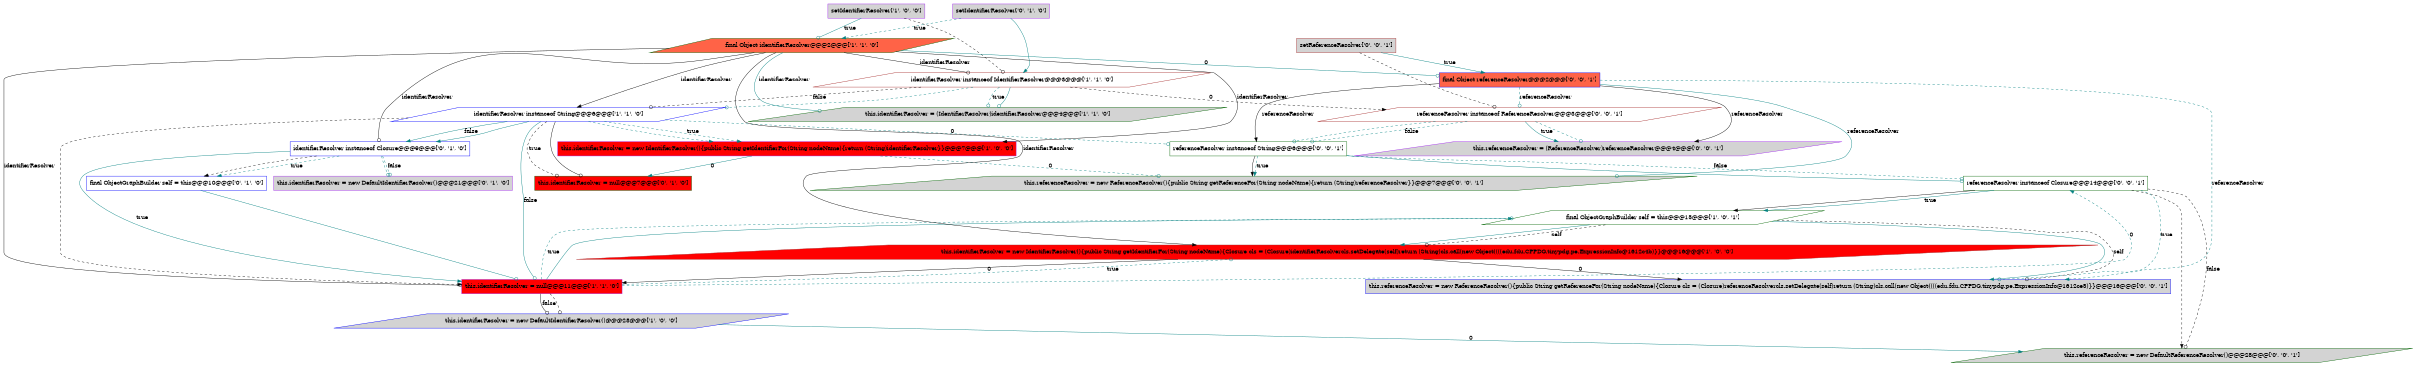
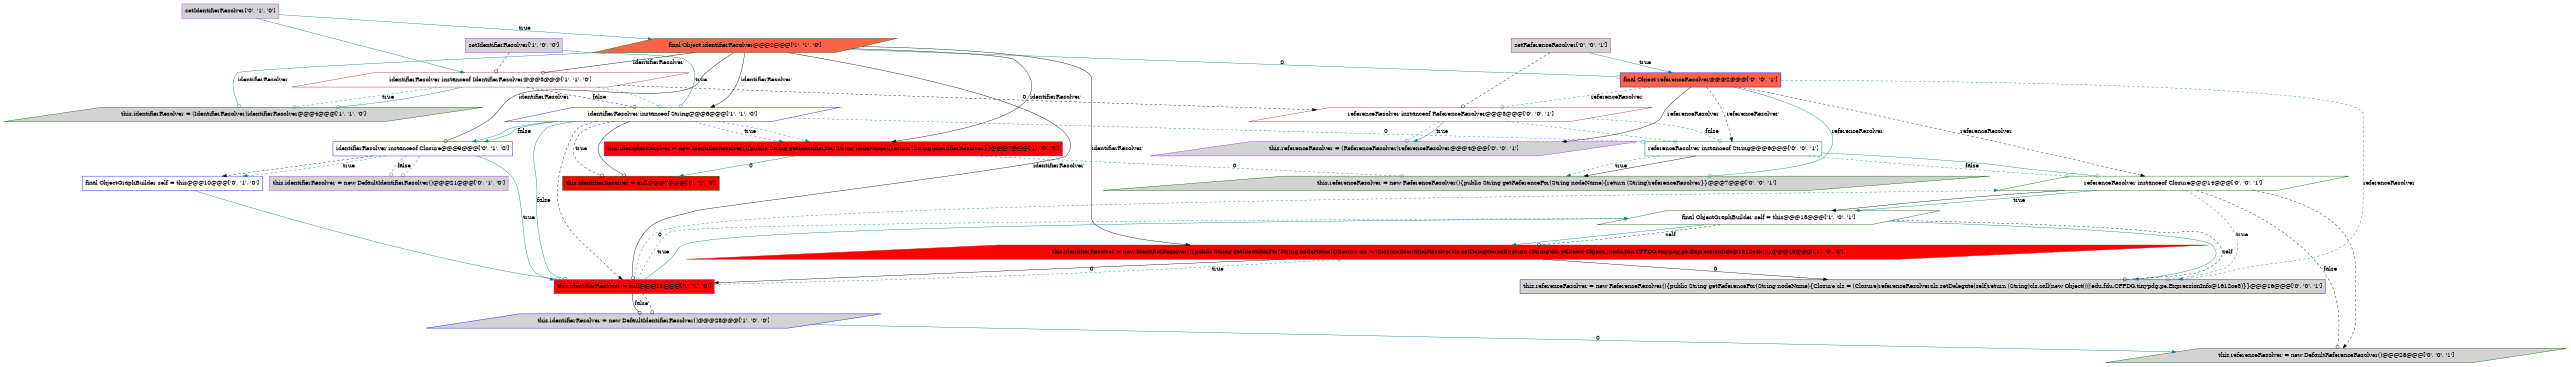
edge "setIdentifierResolver['1', '0', '0']" -> "final Object identifierResolver@@@2@@@['1', '1', '0']": now "setIdentifierResolver['1', '0', '0']" -> "identifierResolver instanceof String@@@6@@@['1', '1', '0']"
edge "setIdentifierResolver['0', '1', '0']" -> "final Object identifierResolver@@@2@@@['1', '1', '0']": style dashed -> solid
edge "final Object referenceResolver@@@2@@@['0', '0', '1']" -> "referenceResolver instanceof String@@@6@@@['0', '0', '1']": style solid -> dashed
edge "final Object referenceResolver@@@2@@@['0', '0', '1']" -> "referenceResolver instanceof Closure@@@14@@@['0', '0', '1']": added, label "referenceResolver"
node "referenceResolver instanceof Closure@@@14@@@['0', '0', '1']": shape box -> parallelogram
